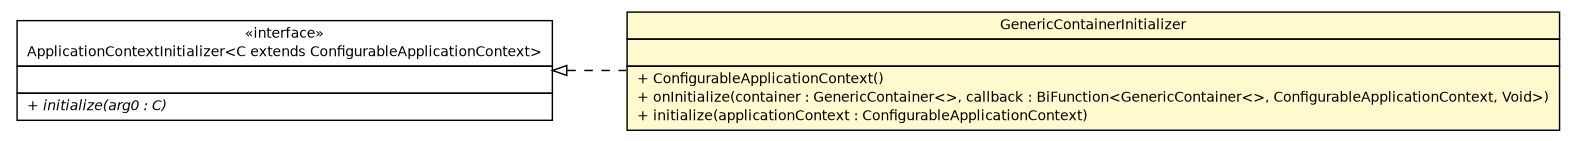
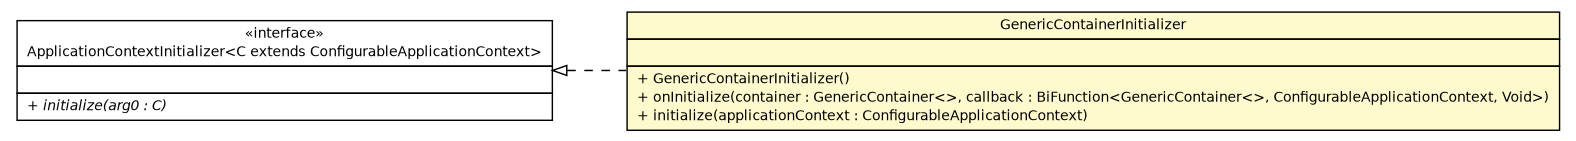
node "GenericContainerInitializer": text "+ ConfigurableApplicationContext()" -> "+ GenericContainerInitializer()"
